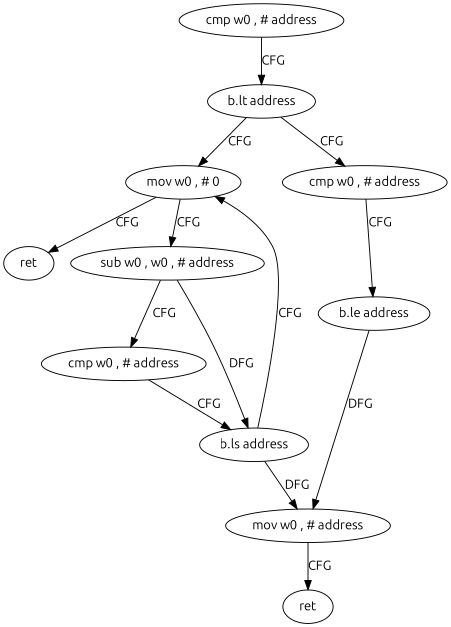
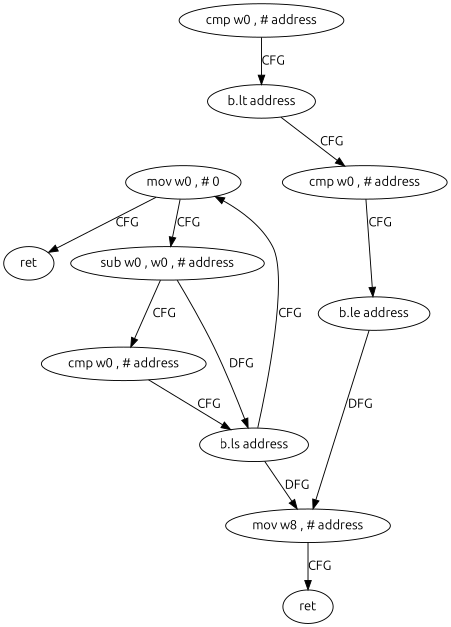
edge "b.lt address" -> "mov w0 , # 0": removed, label "CFG"
node "mov w0 , # address": label "mov w0 , # address" -> "mov w8 , # address"
